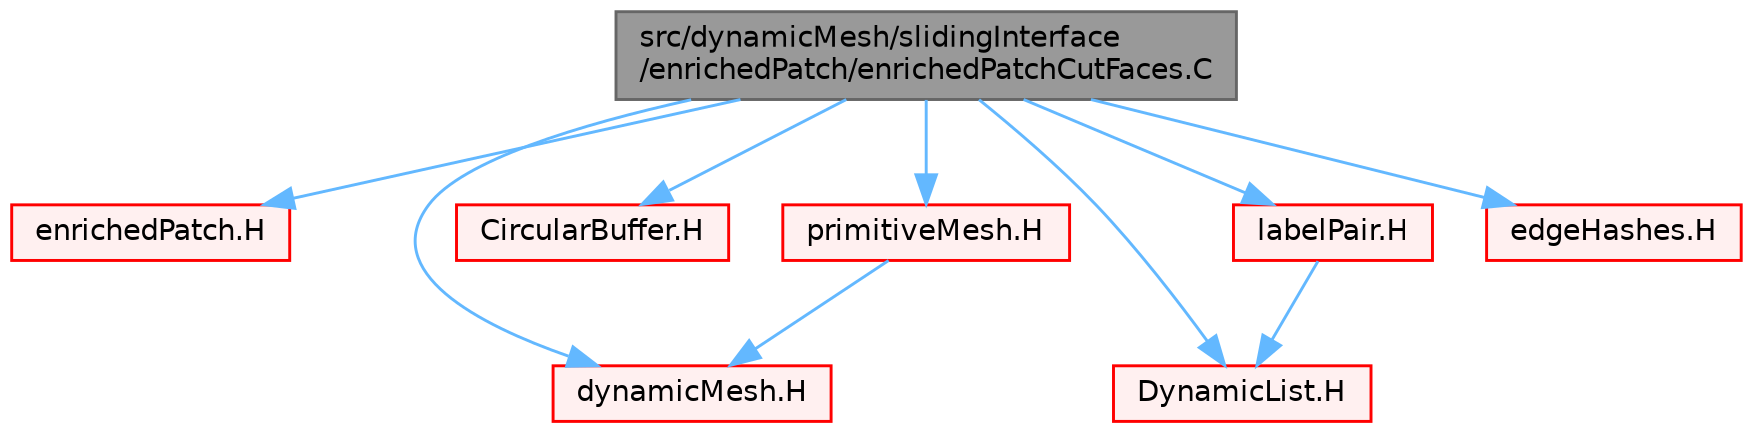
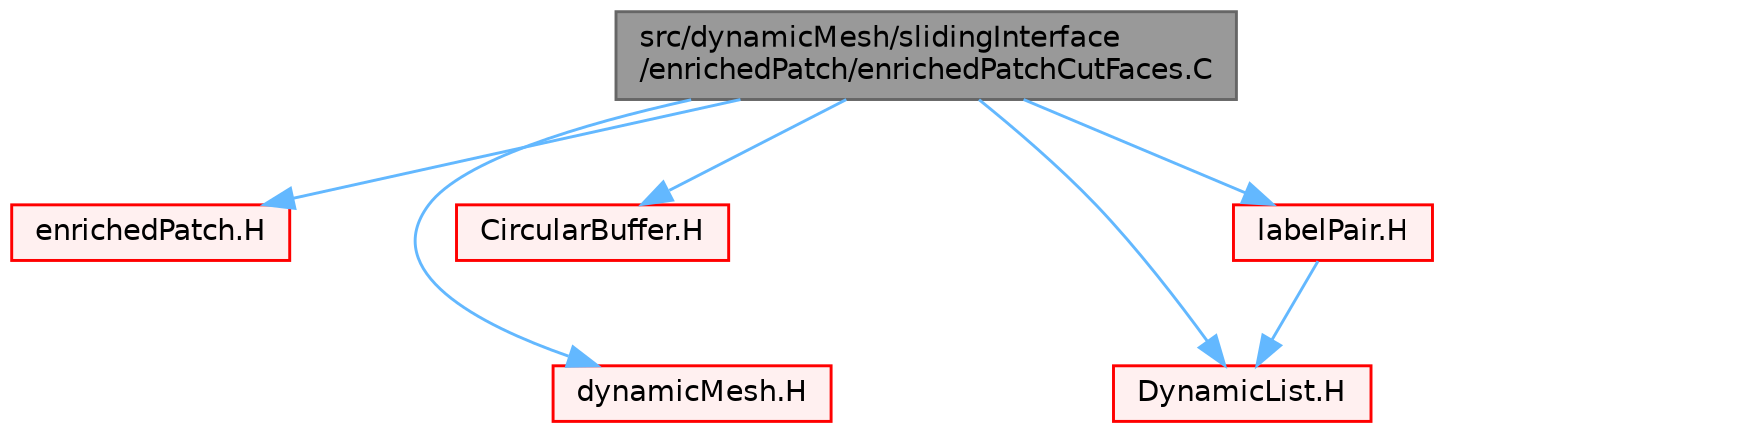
node "primitiveMesh.H": removed
node "edgeHashes.H": removed
